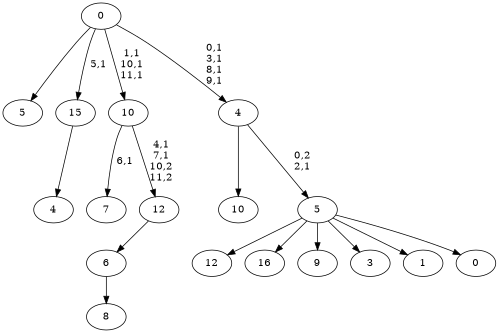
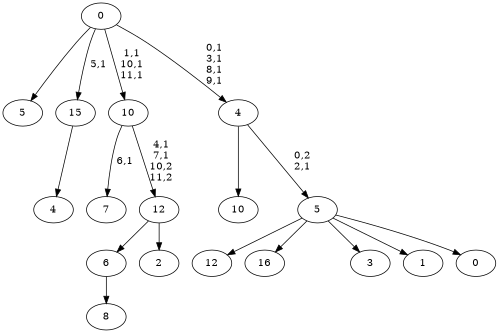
node "2": added
node "9": removed
